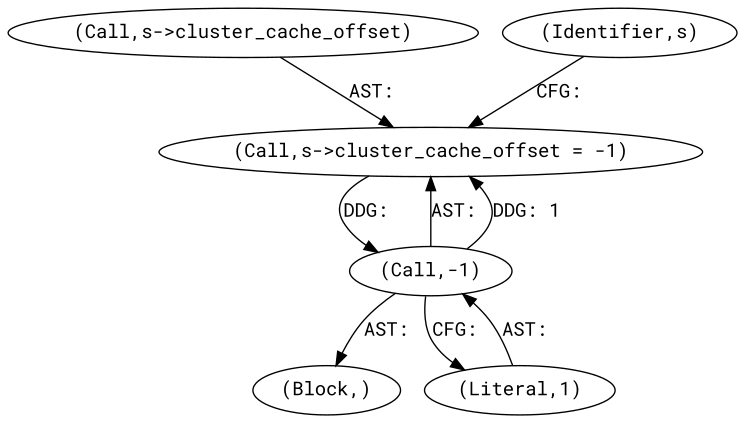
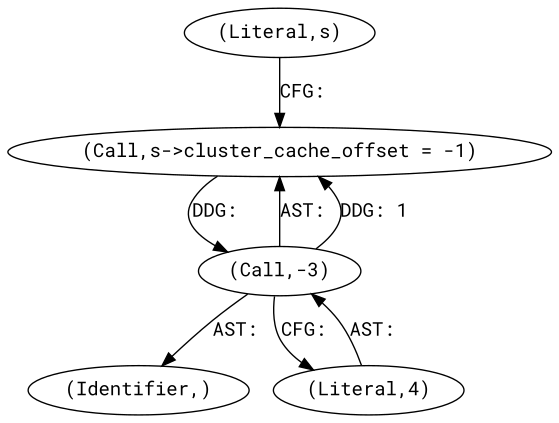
node "(Call,s->cluster_cache_offset)": removed
node "(Identifier,s)": label "(Identifier,s)" -> "(Literal,s)"
node "(Call,-1)": label "(Call,-1)" -> "(Call,-3)"
node "(Block,)": label "(Block,)" -> "(Identifier,)"
node "(Literal,1)": label "(Literal,1)" -> "(Literal,4)"
